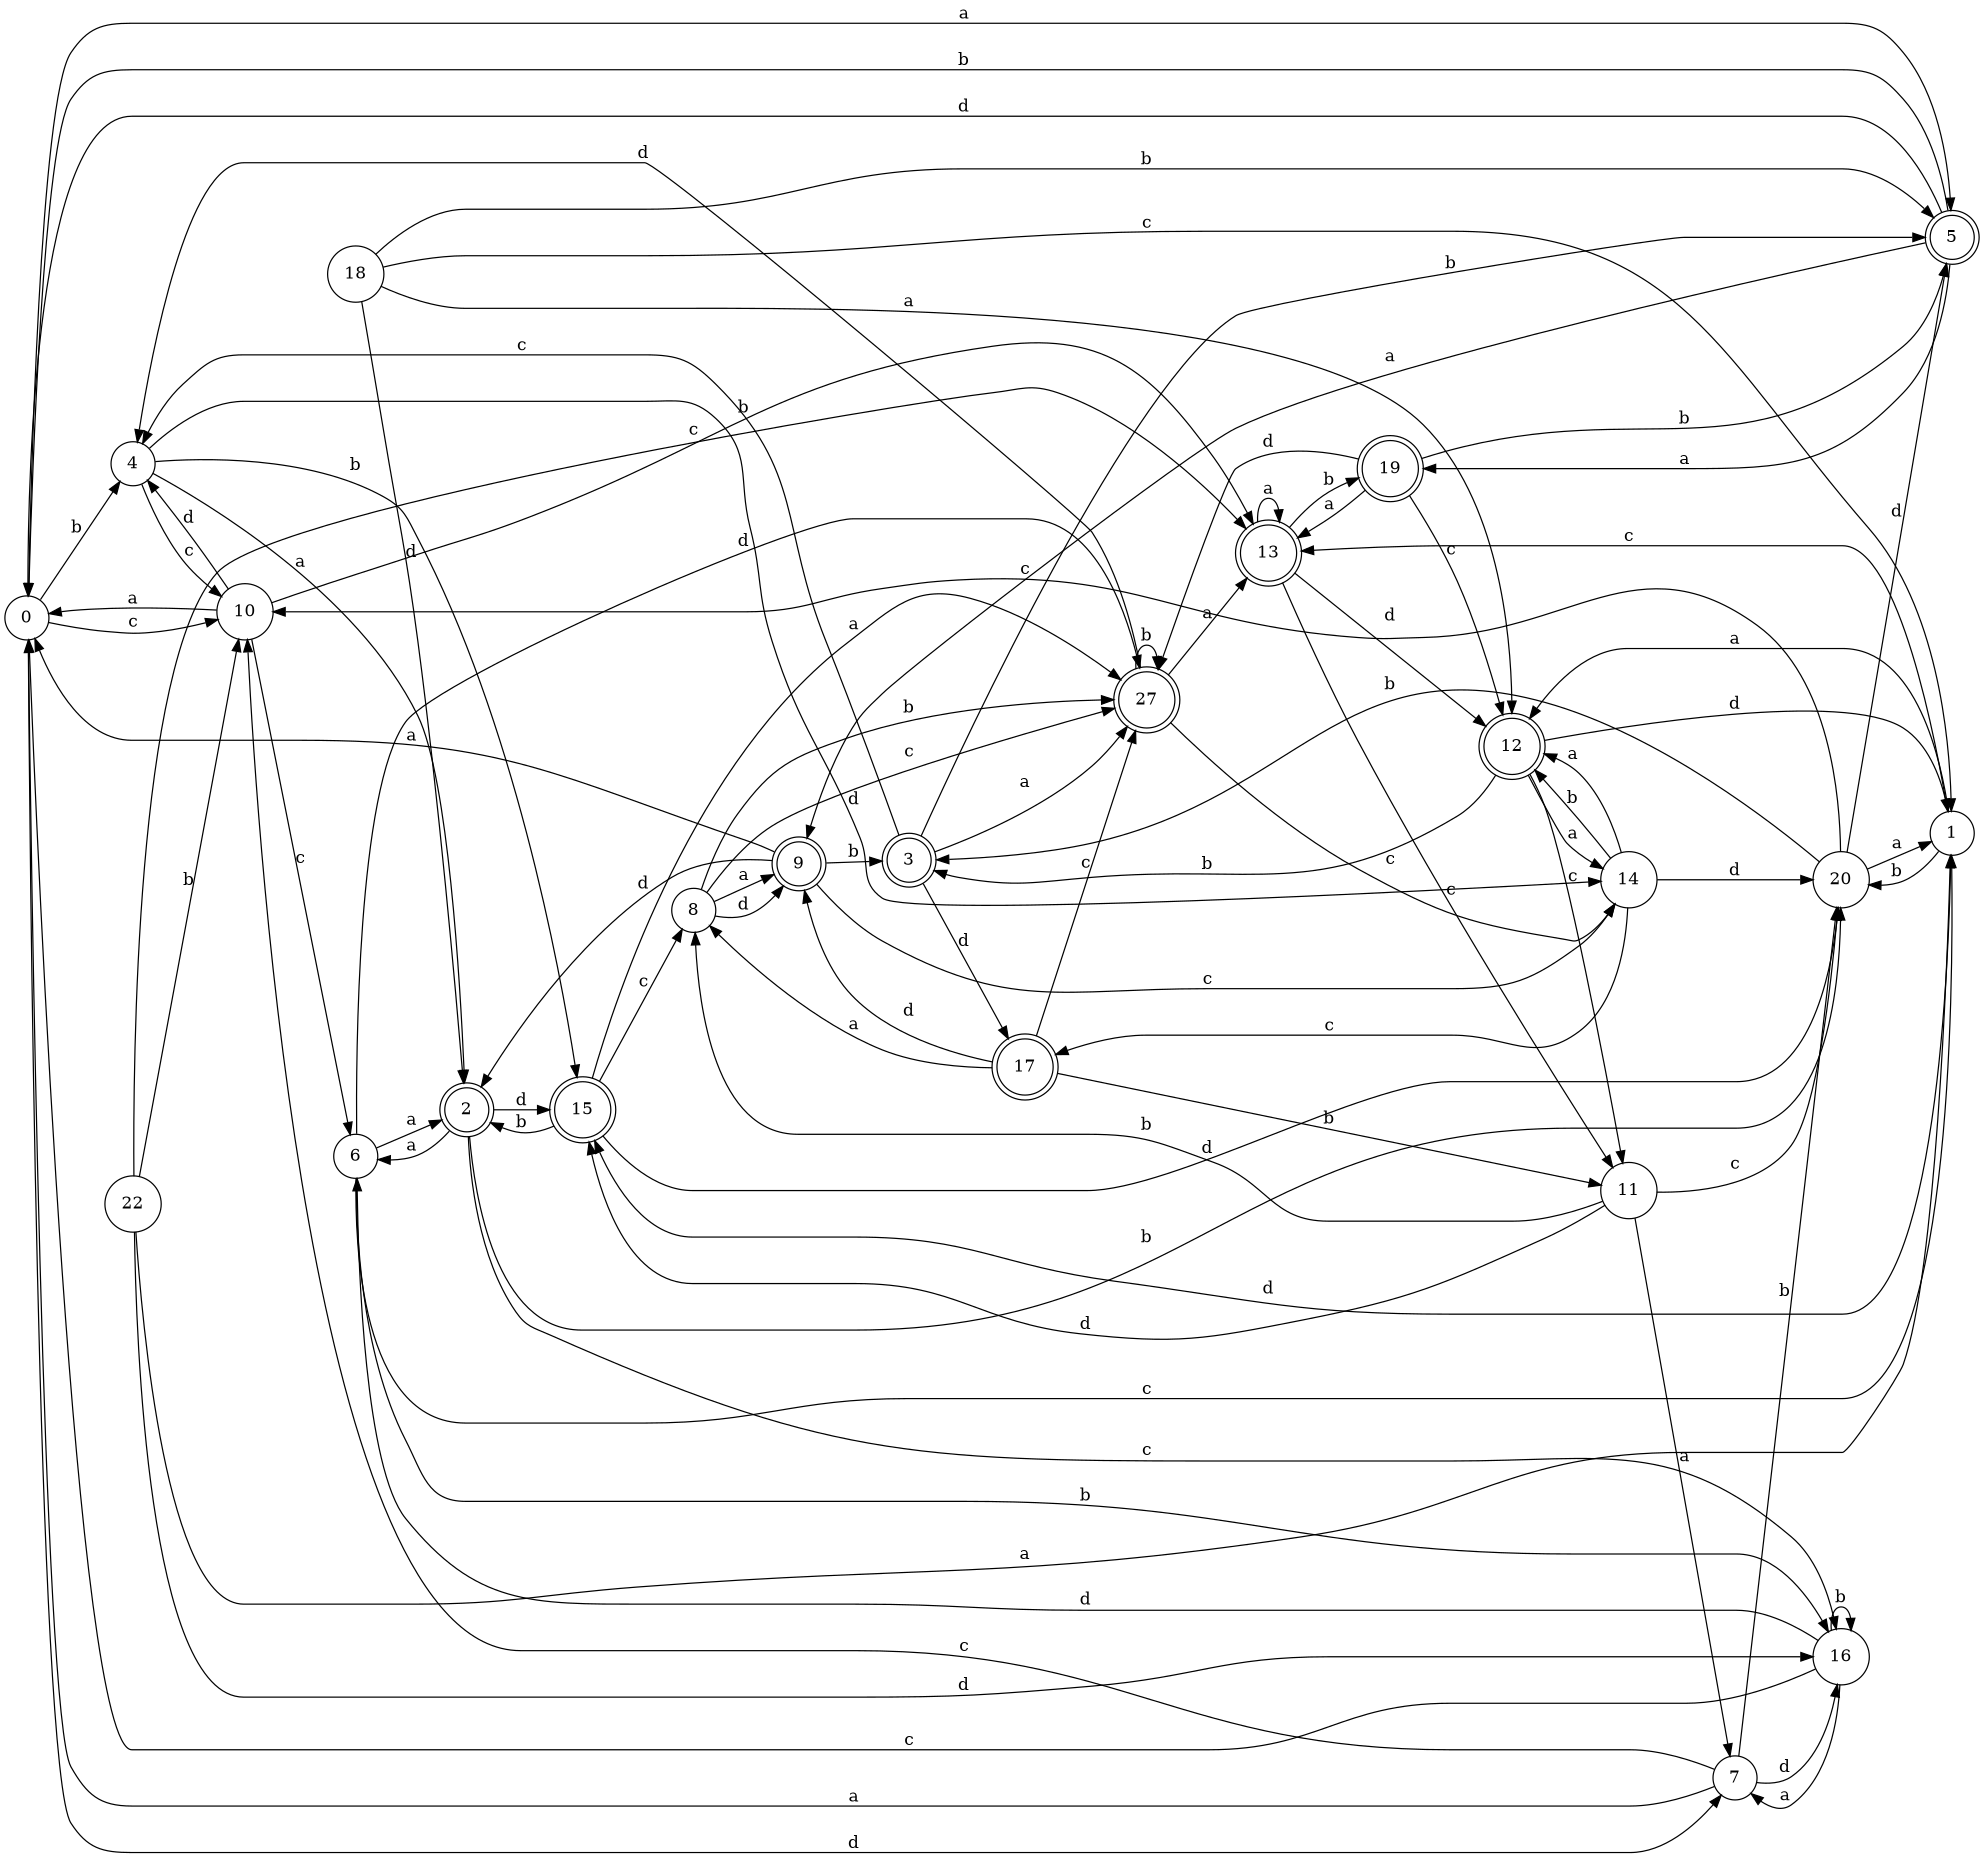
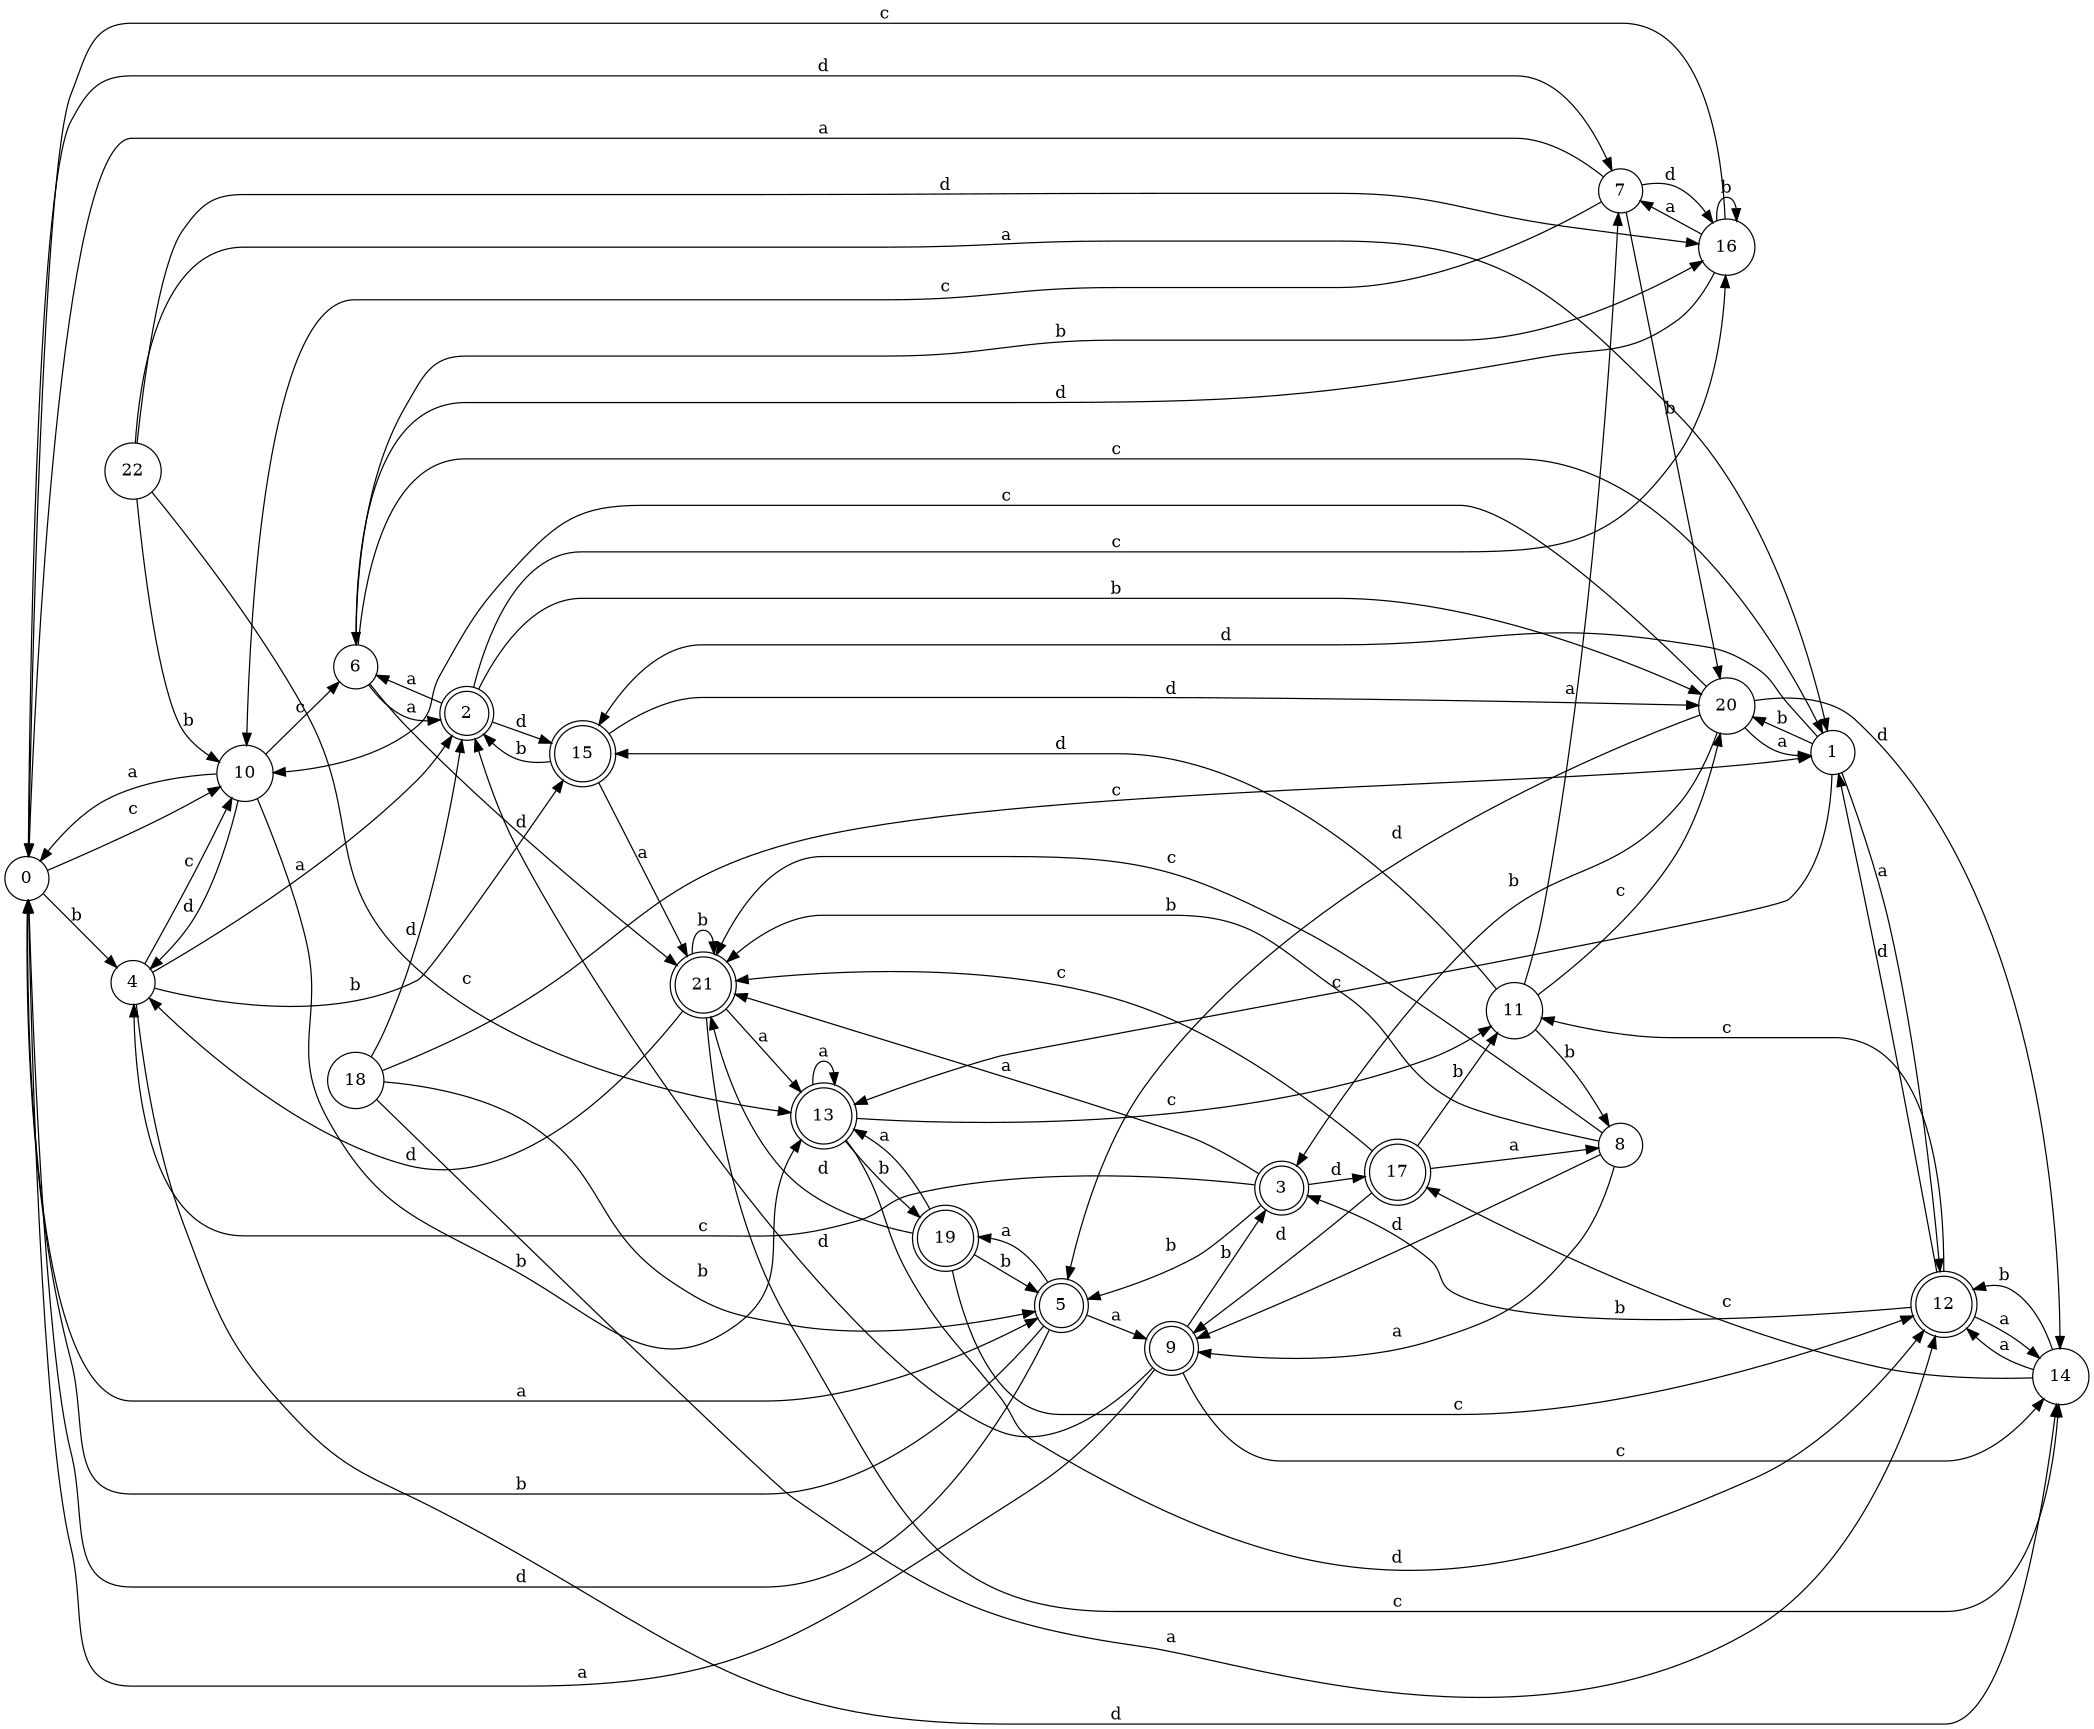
node "27": label "27" -> "21"
edge "14" -> "20": reversed
edge "15" -> "8": removed, label "c"
